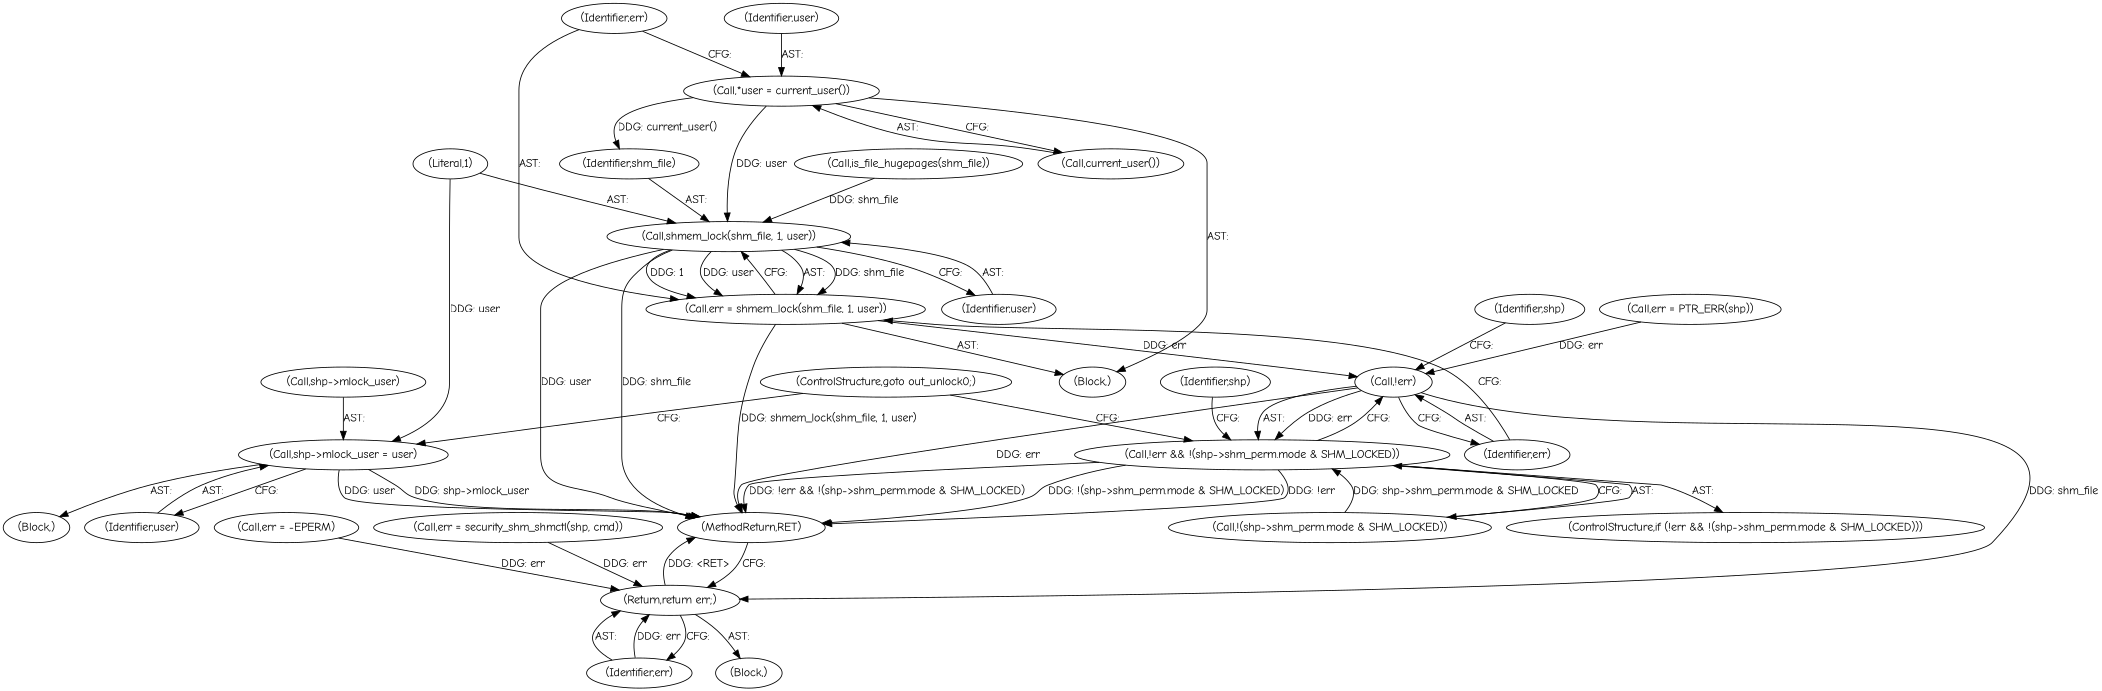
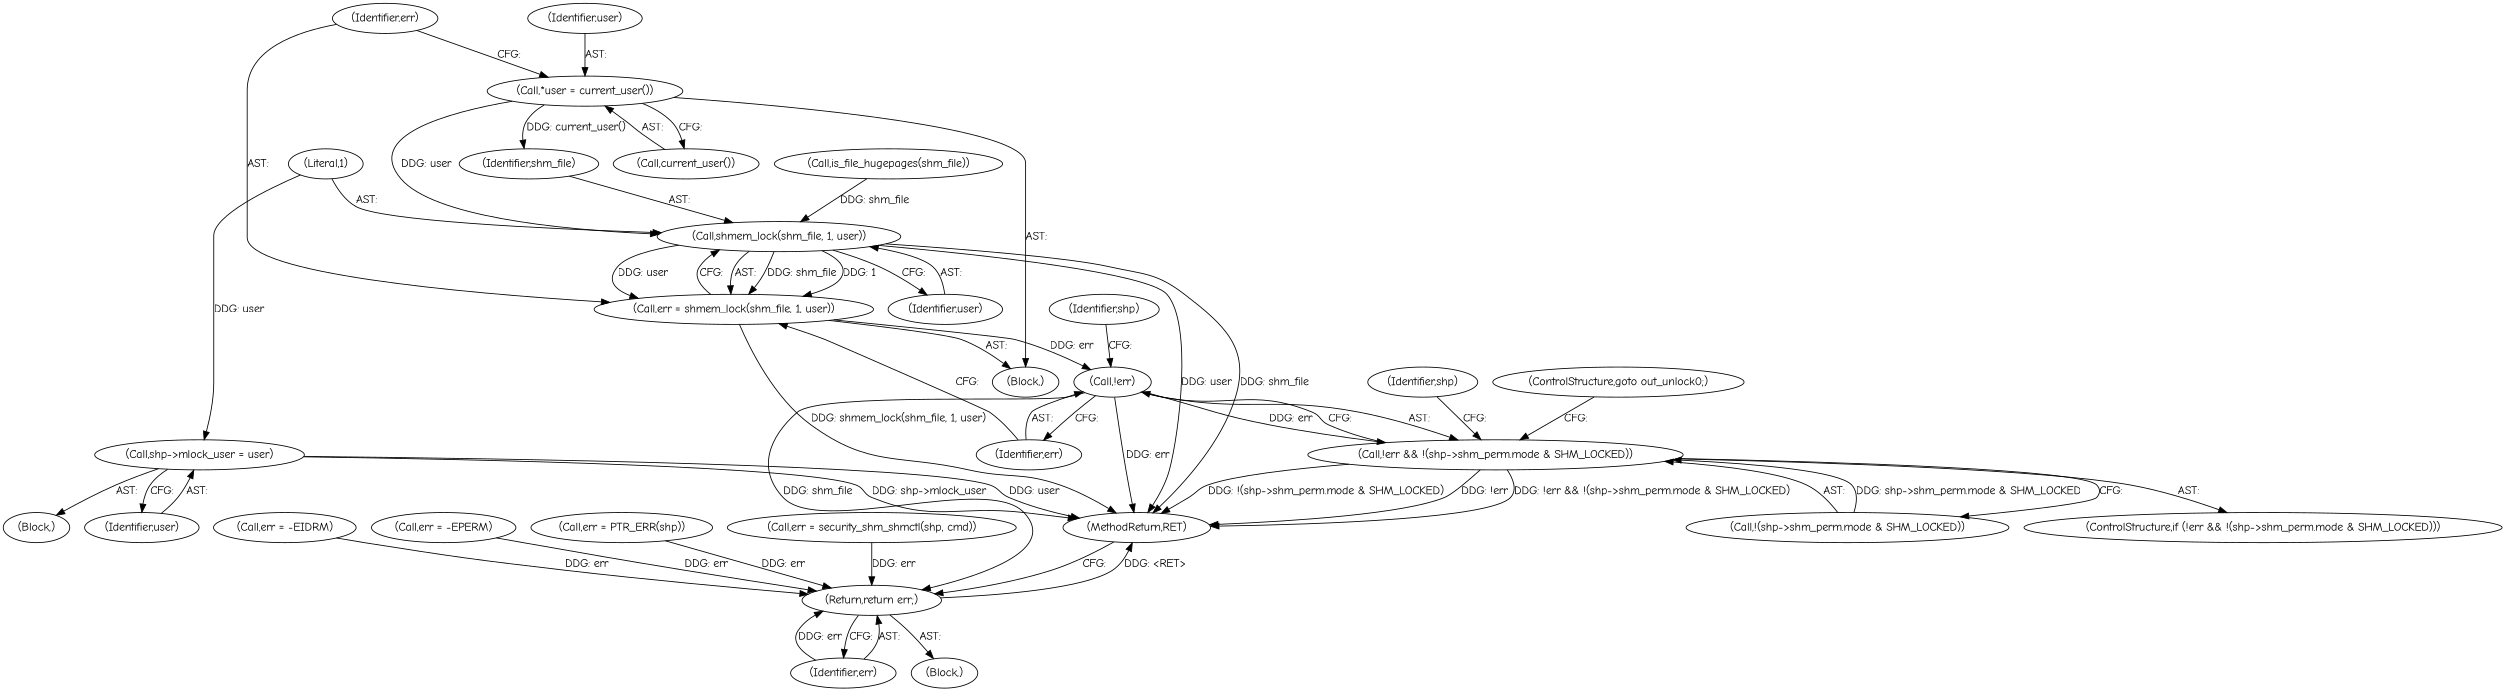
edge "(Call,err = PTR_ERR(shp))" -> "(Call,!err)": now "(Call,err = PTR_ERR(shp))" -> "(Return,return err;)"
node "(Call,shp->mlock_user)": removed
edge "(ControlStructure,goto out_unlock0;)" -> "(Call,shp->mlock_user = user)": removed, label "CFG:"
node "(Call,err = -EIDRM)": added
